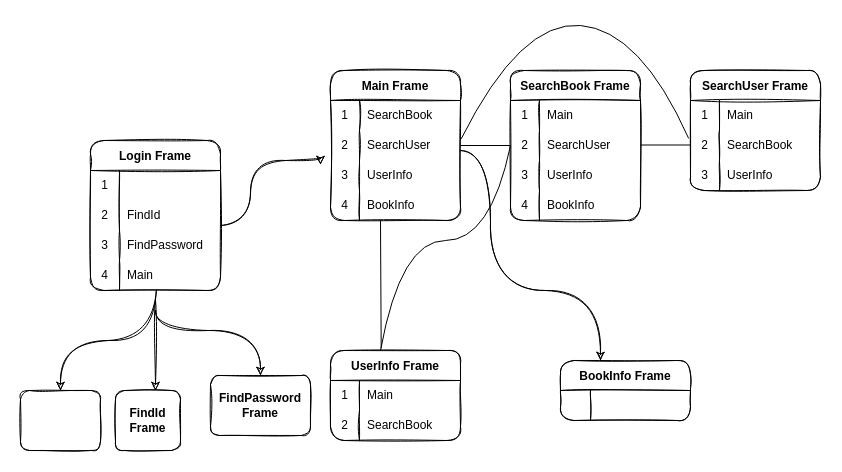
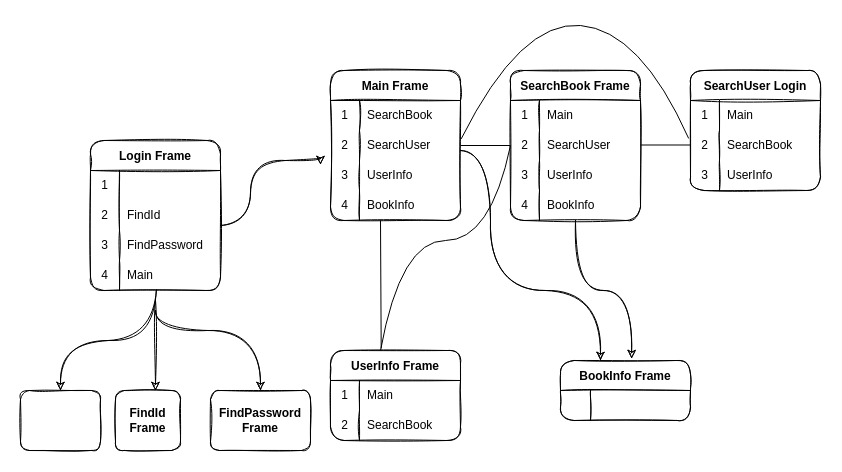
node "SearchUser Frame": label "SearchUser Frame" -> "SearchUser Login"
edge "SearchBook Frame" -> "BookInfo Frame": added
node "FindPassword Frame": moved (261, 406) -> (261, 421)
